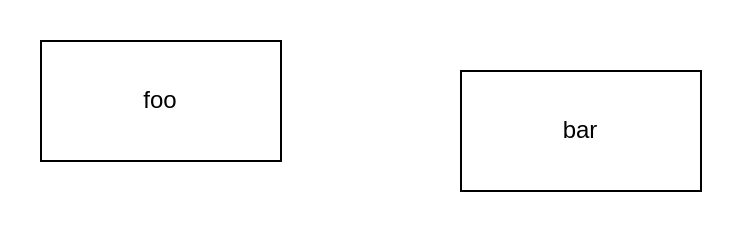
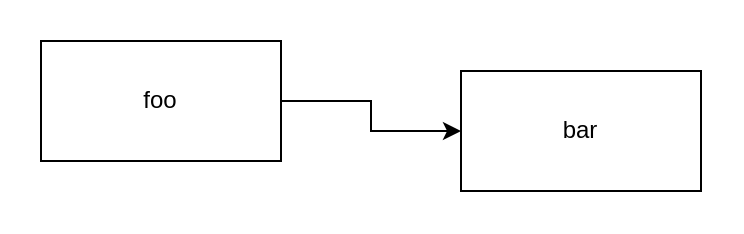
edge "foo" -> "bar": added
